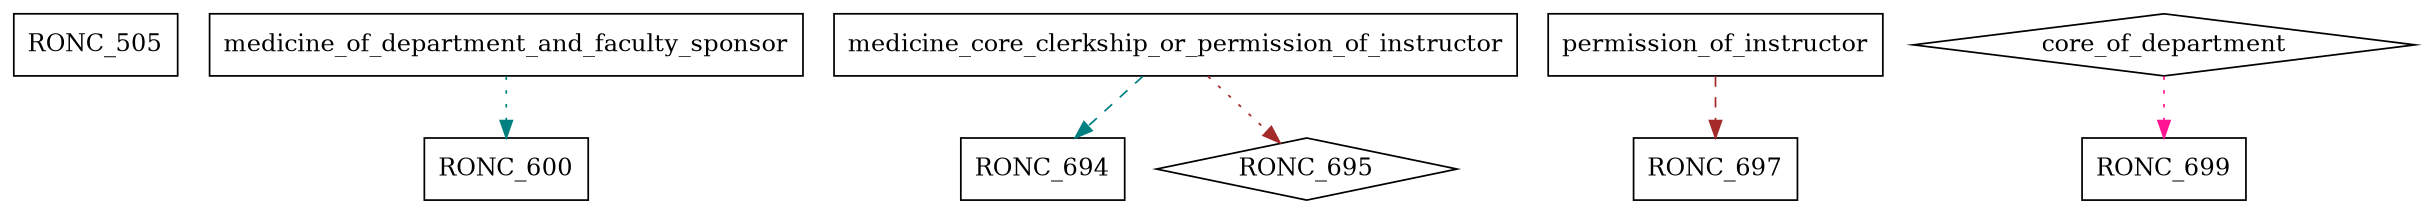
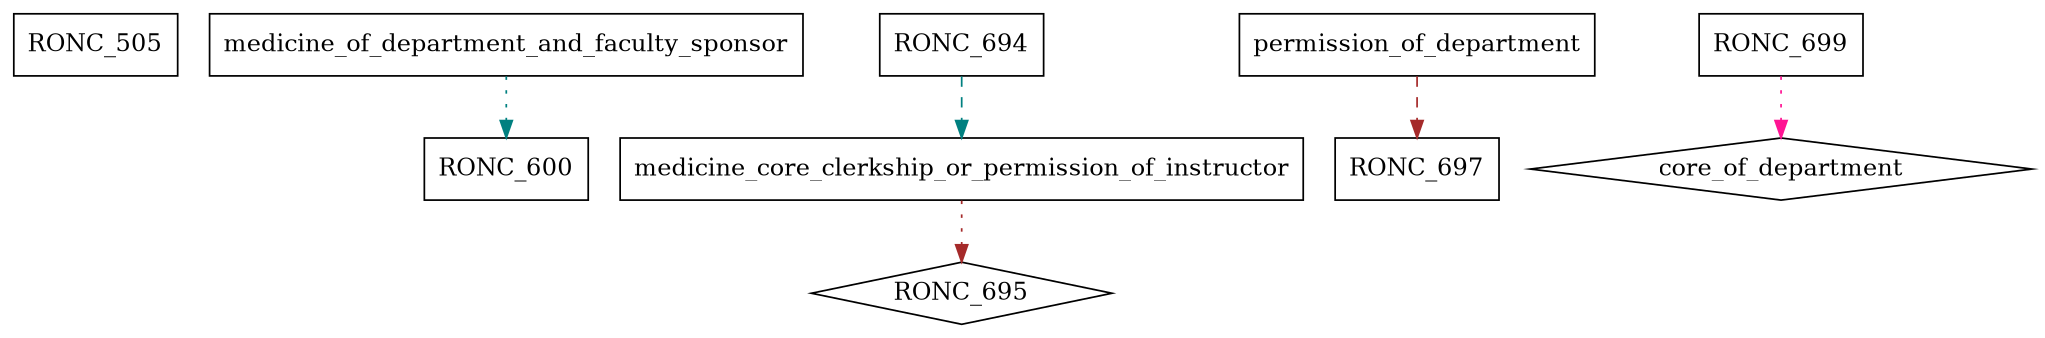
node "permission_of_instructor": label "permission_of_instructor" -> "permission_of_department"
edge "core_of_department" -> "RONC_699": reversed
edge "medicine_core_clerkship_or_permission_of_instructor" -> "RONC_694": reversed
